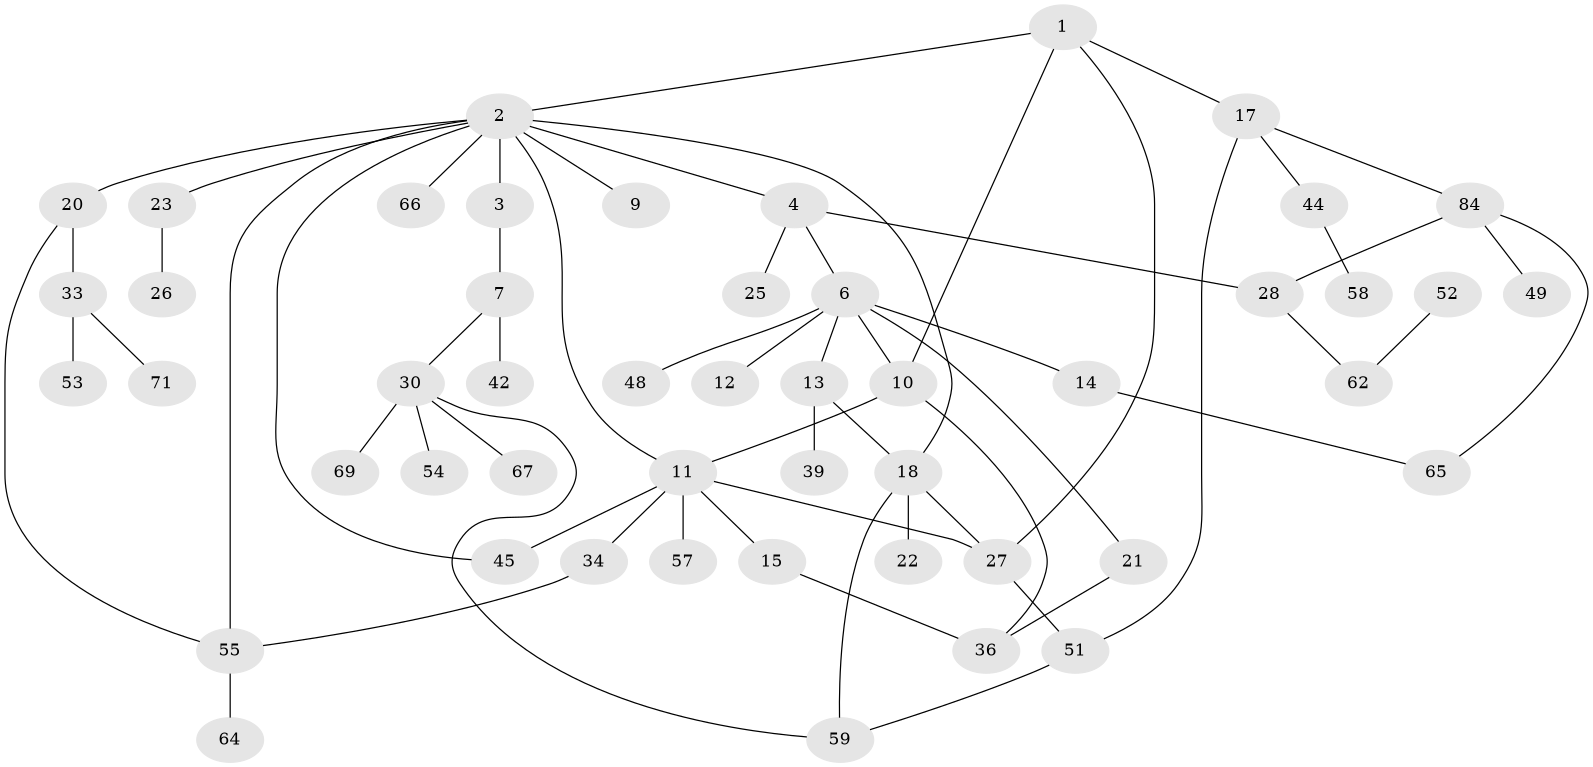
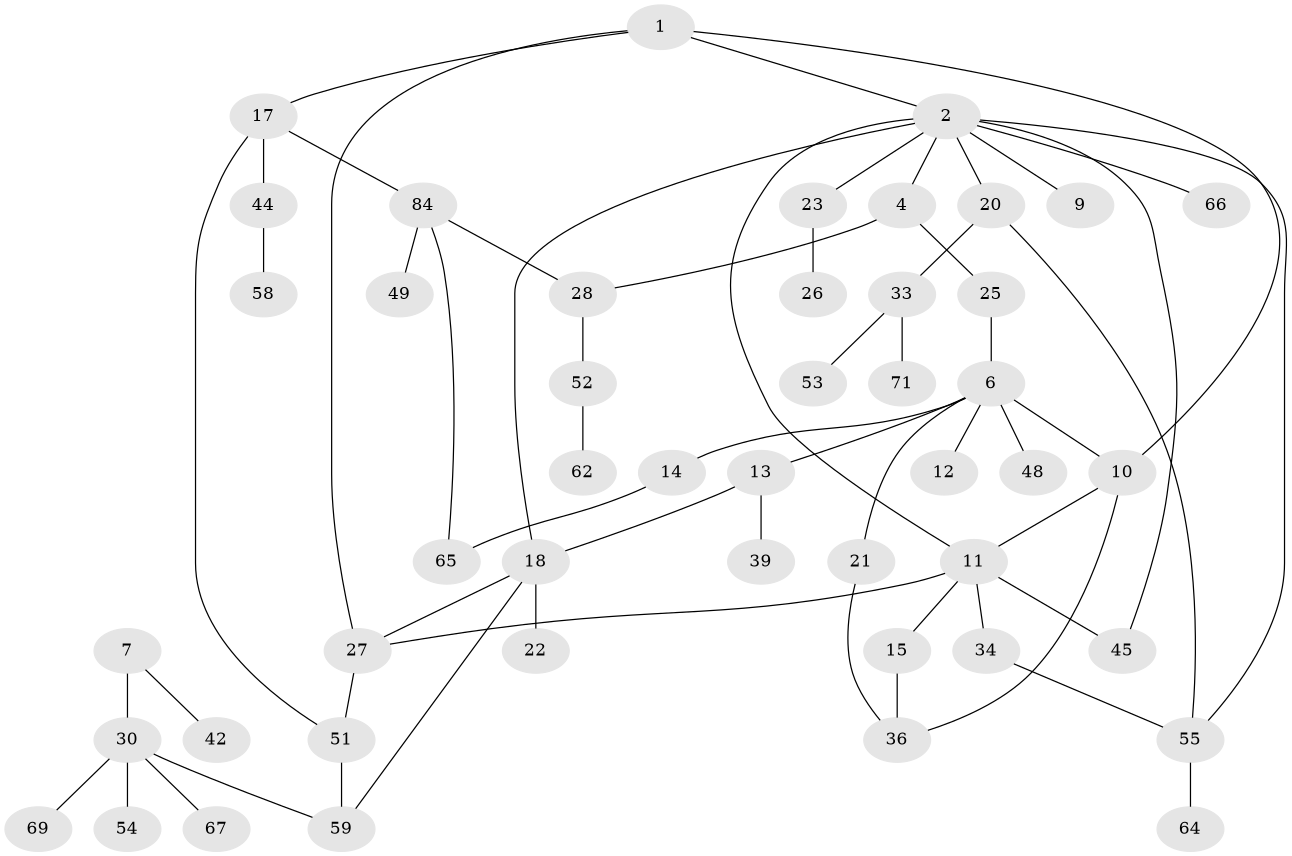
node "3": removed
edge "4" -- "6": now "25" -- "6"
edge "28" -- "62": now "28" -- "52"
node "57": removed
